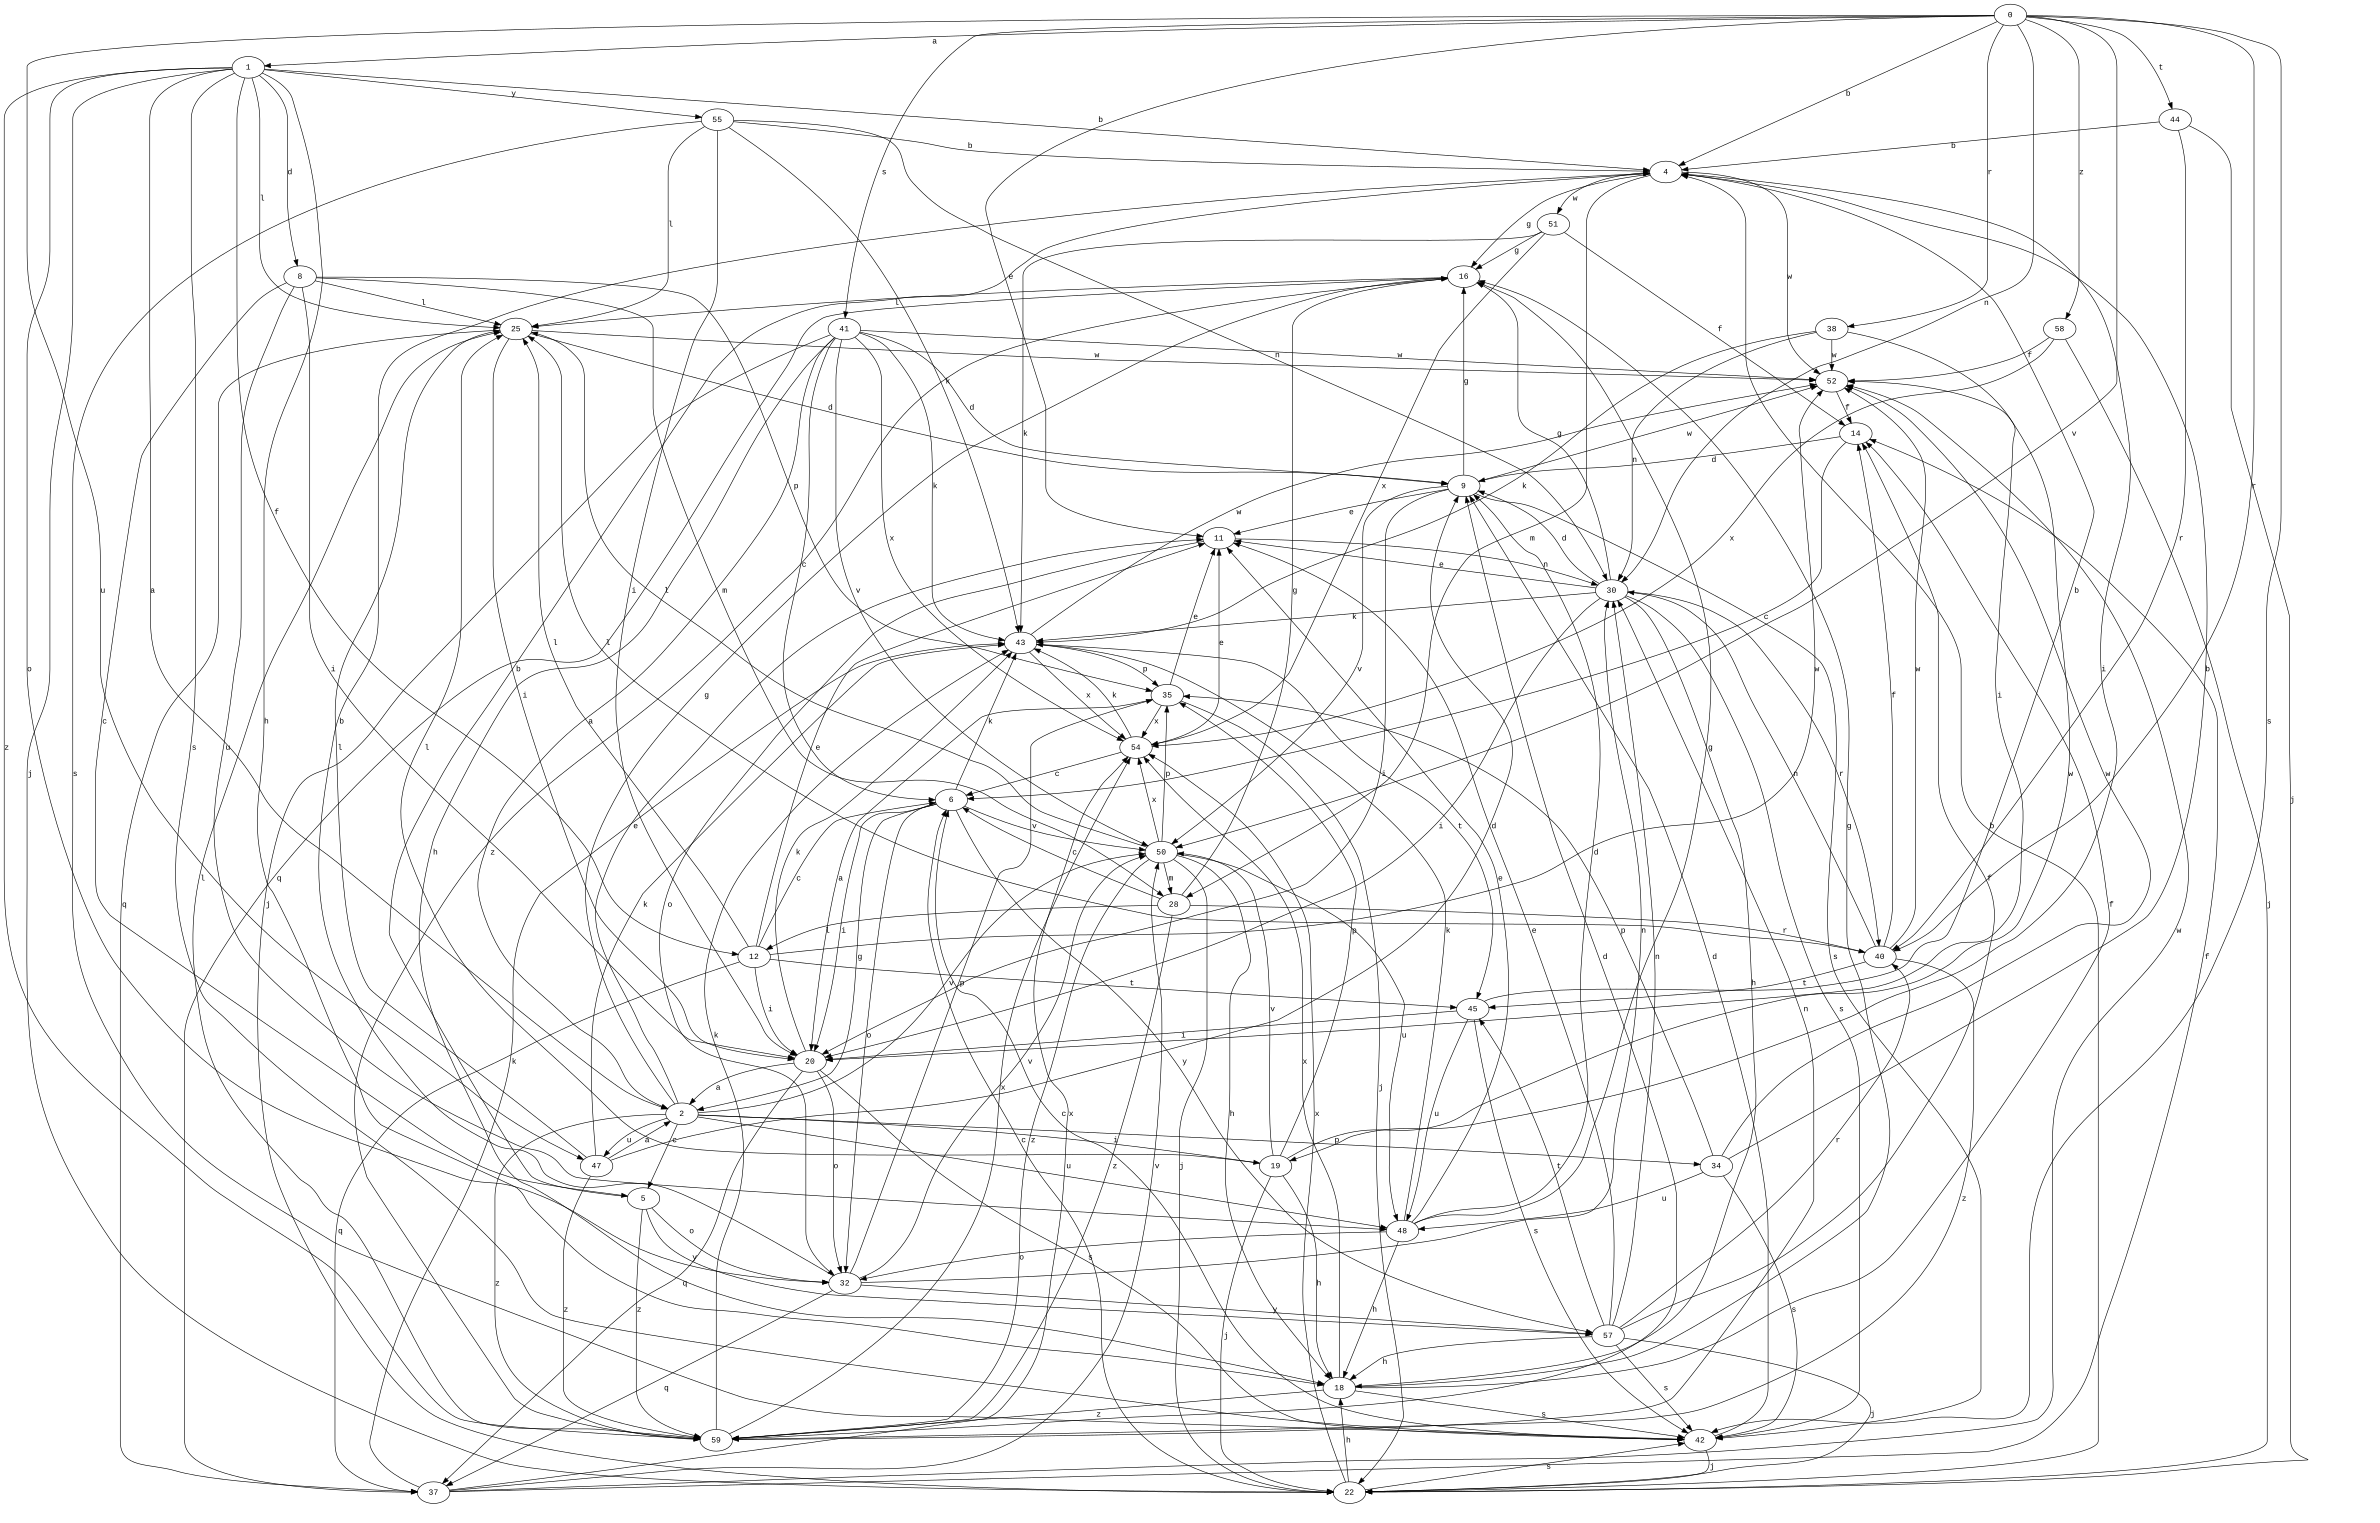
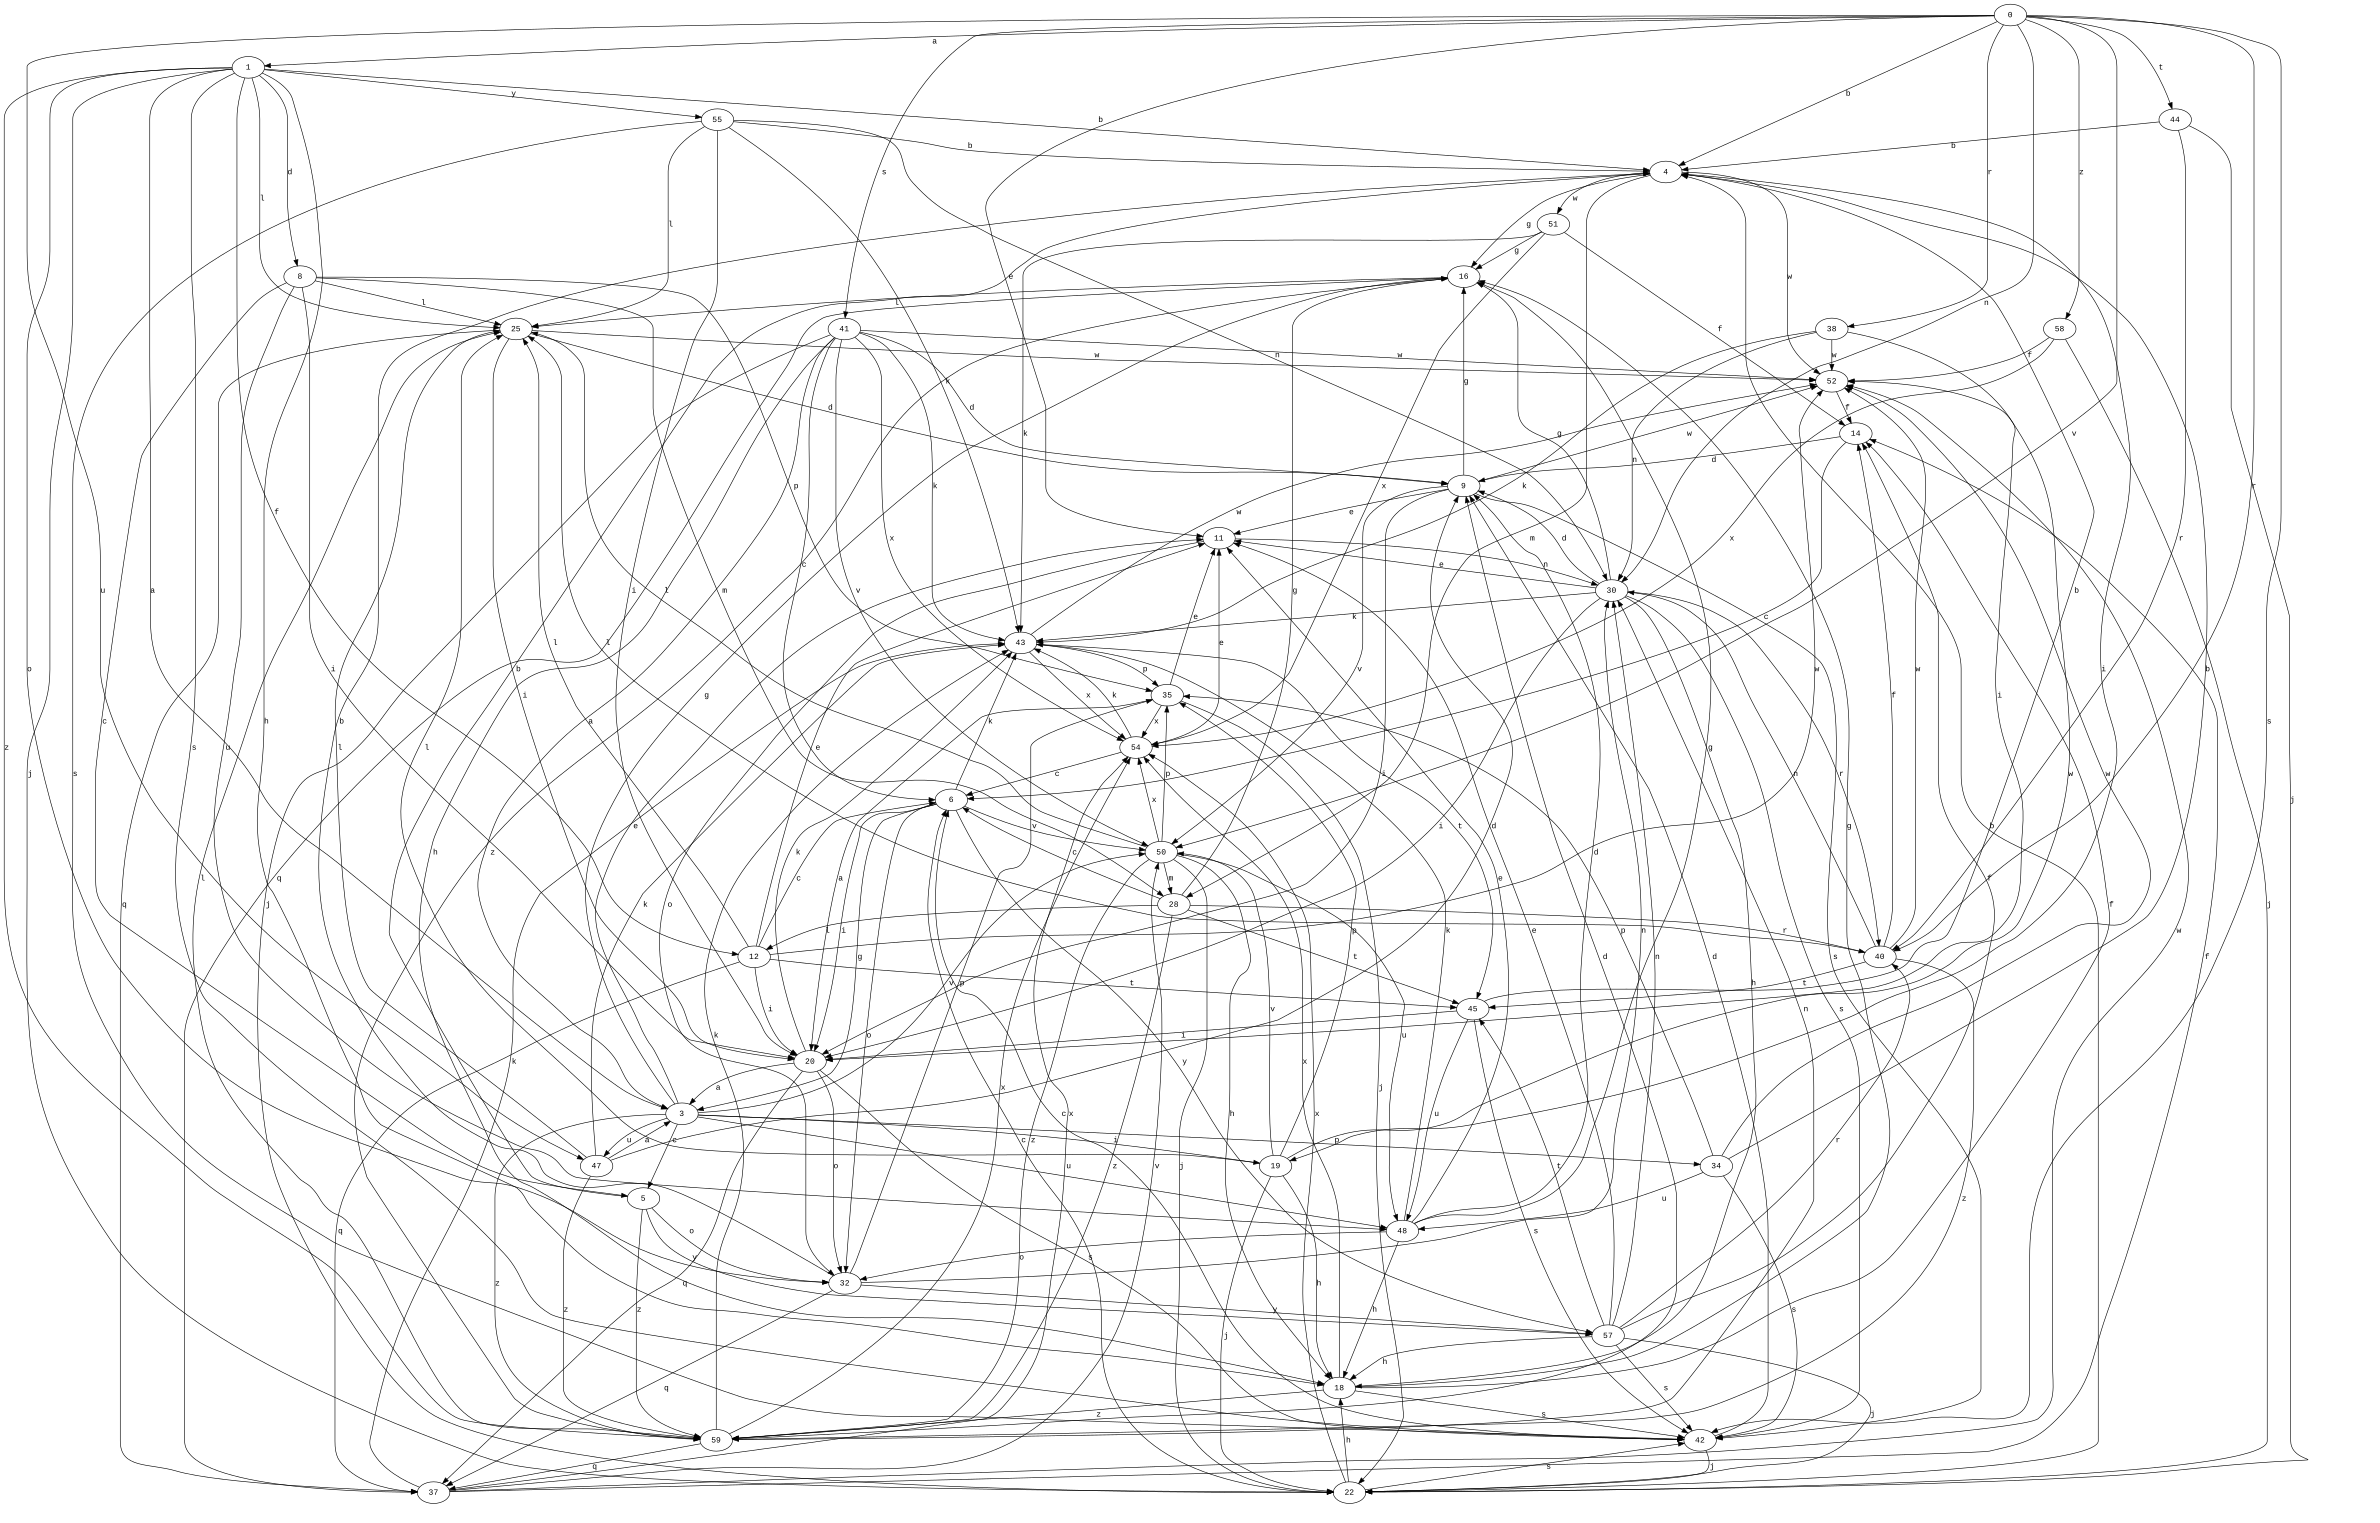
edge "28" -> "45": added, label "t"
edge "32" -> "50": removed, label "v"
node "2": label "2" -> "3"
edge "59" -> "37": added, label "q"
